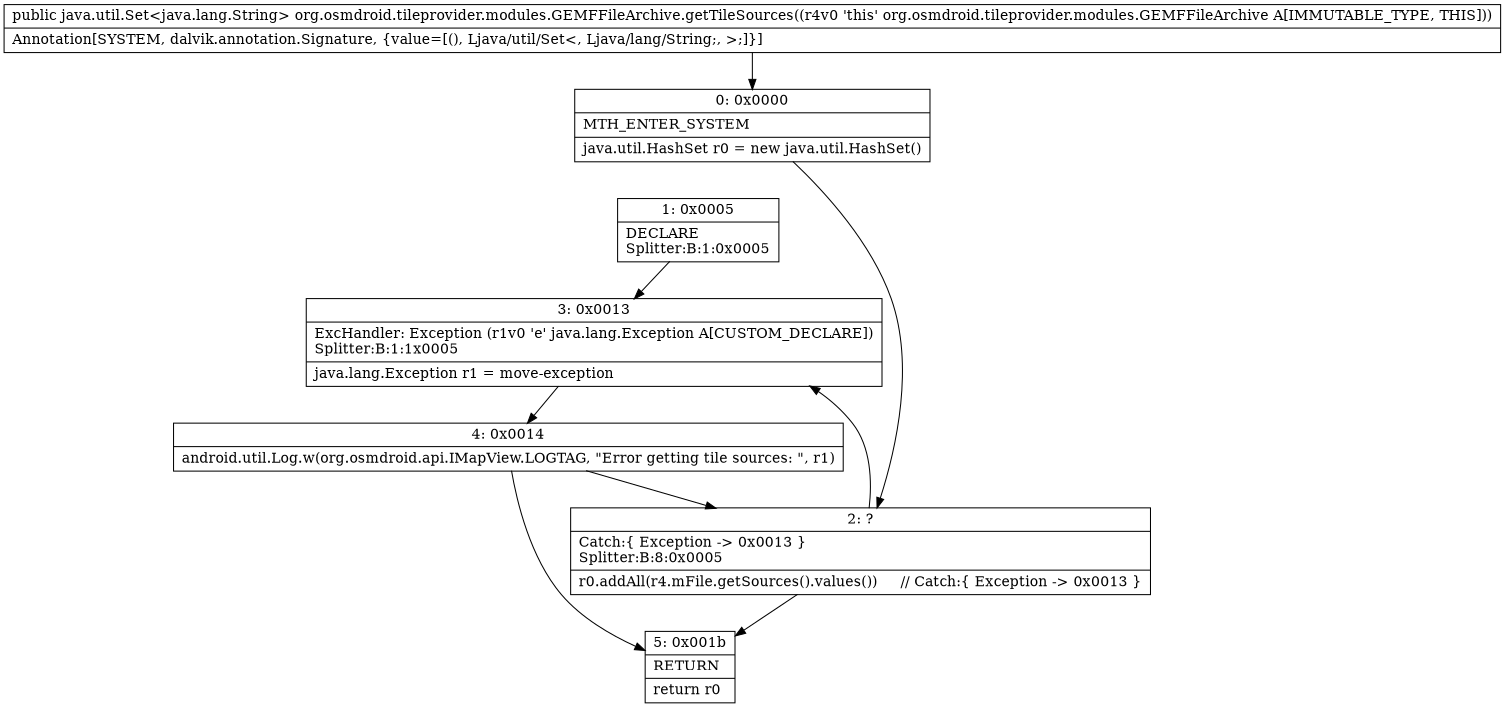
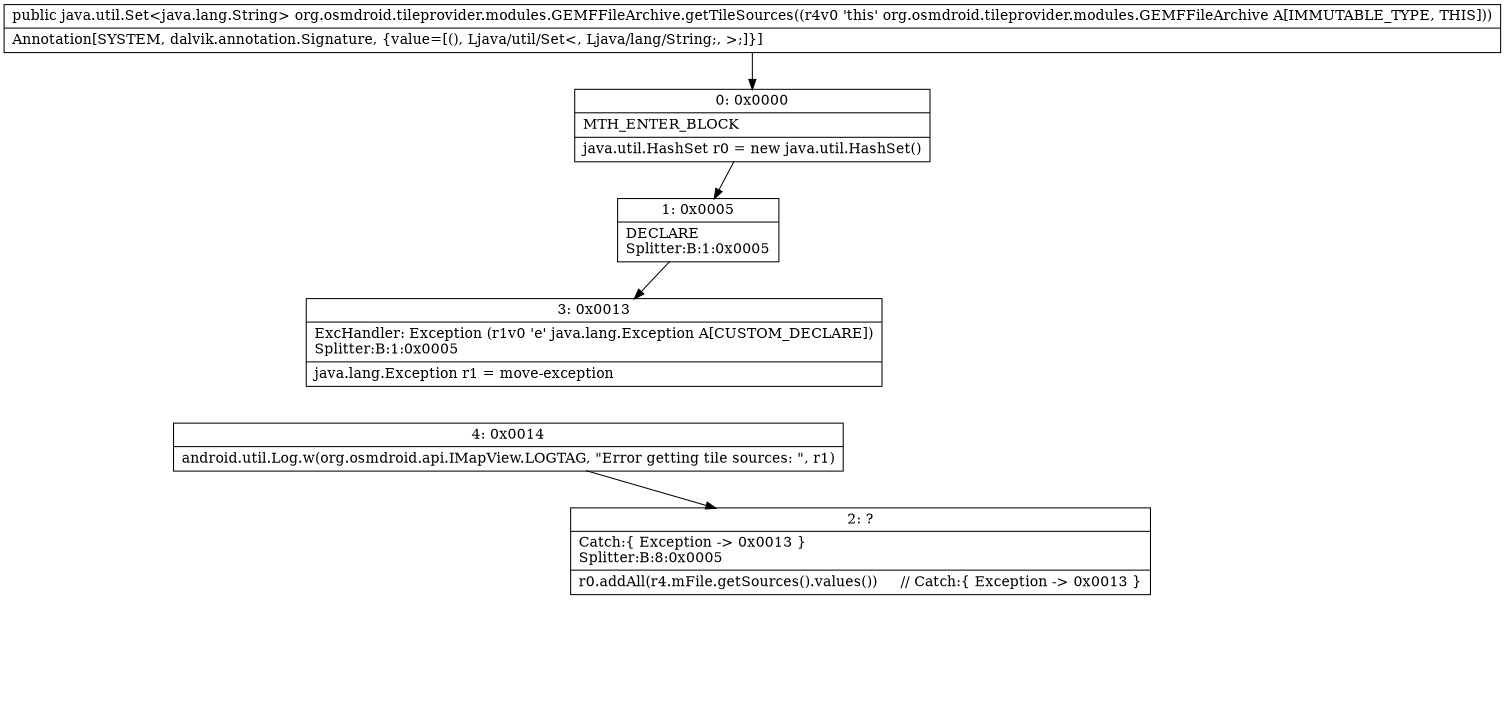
node "0: 0x0000": text "MTH_ENTER_SYSTEM" -> "MTH_ENTER_BLOCK"
edge "0: 0x0000" -> "2: ?": now "0: 0x0000" -> "1: 0x0005"
node "3: 0x0013": text "Splitter:B:1:1x0005" -> "Splitter:B:1:0x0005"
edge "3: 0x0013" -> "4: 0x0014": removed
edge "2: ?" -> "3: 0x0013": removed
node "5: 0x001b": removed
